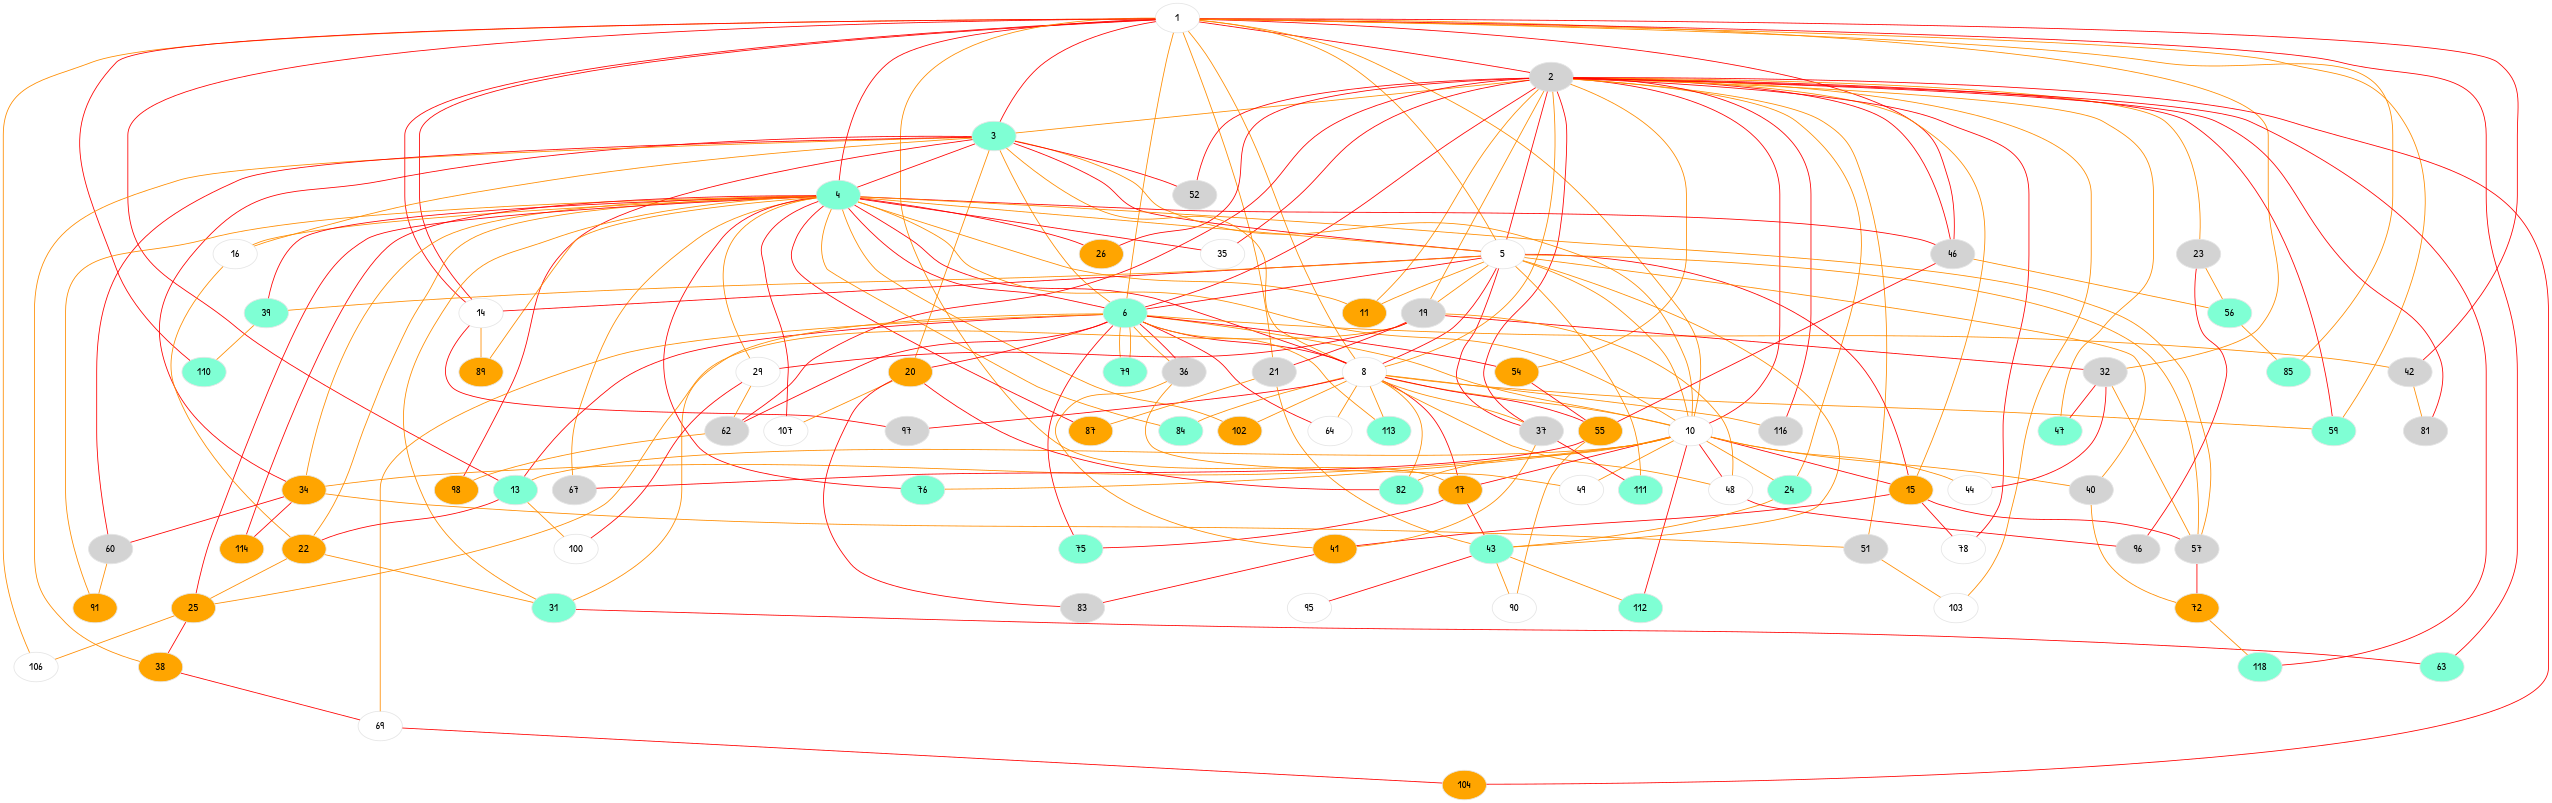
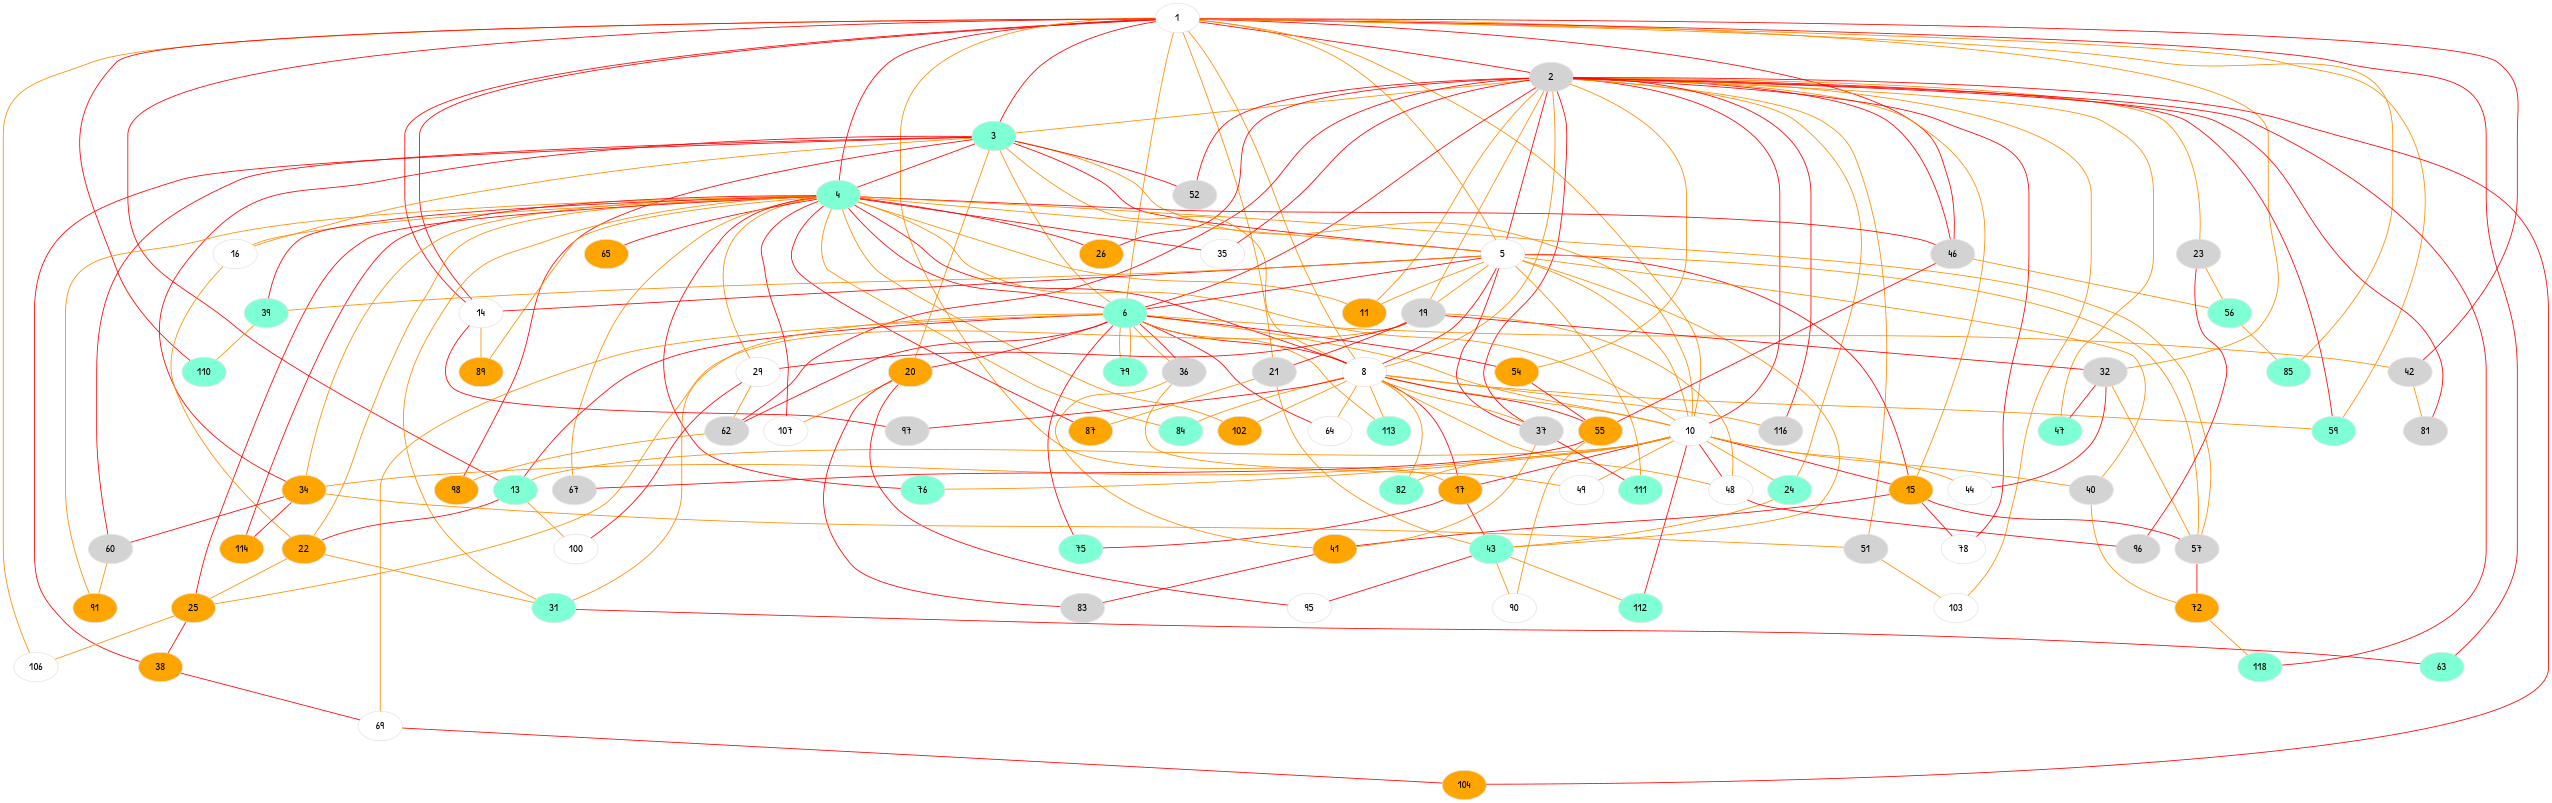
edge "3" -- "38": color darkorange -> red
node "65": added
edge "20" -- "82": now "20" -- "95"
